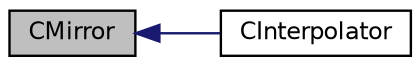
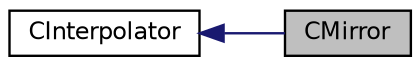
edge "CInterpolator" -> "CMirror": reversed
